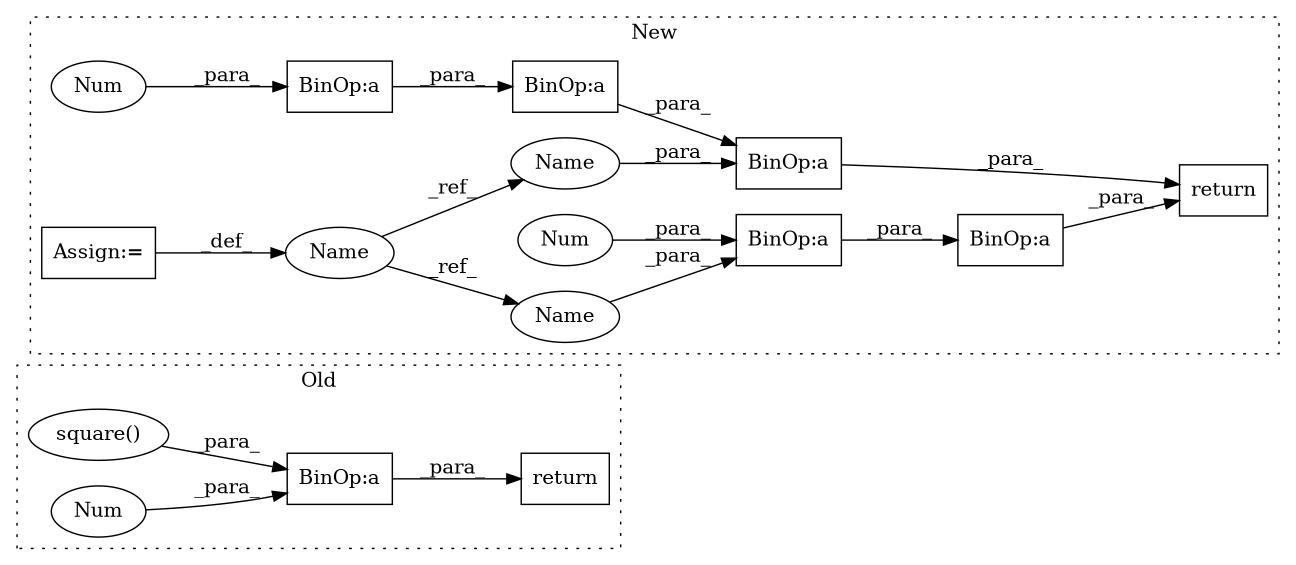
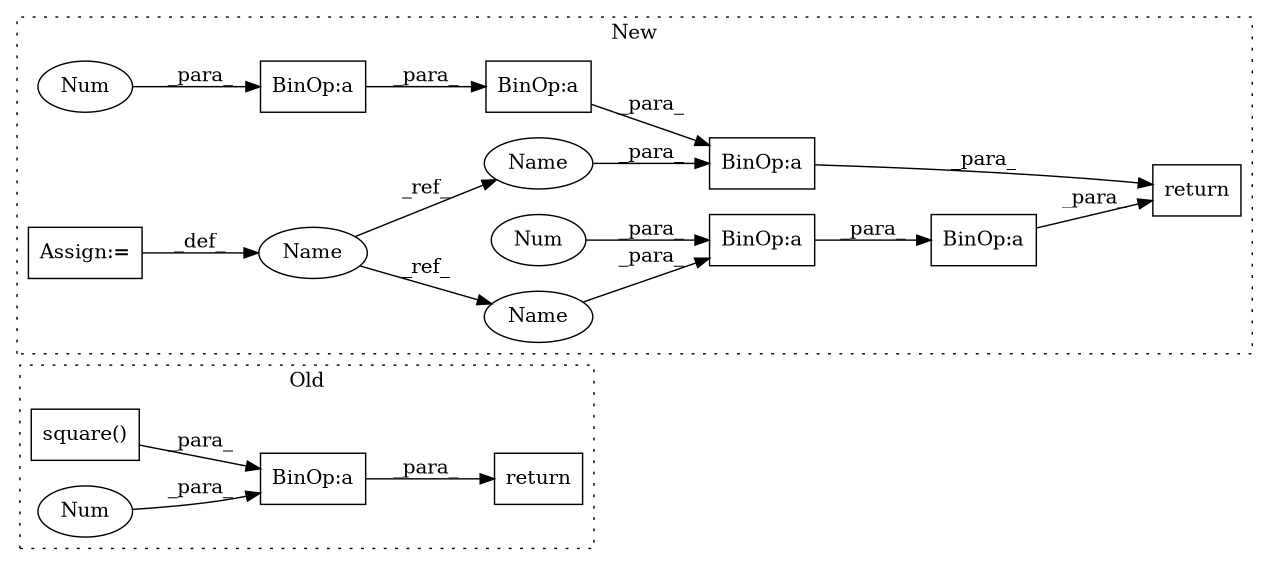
node "square()": shape ellipse -> box
